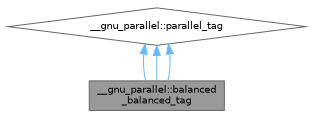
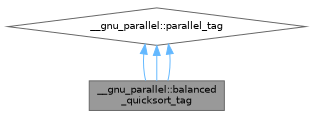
node "__gnu_parallel::balanced _balanced_tag": label "__gnu_parallel::balanced _balanced_tag" -> "__gnu_parallel::balanced _quicksort_tag"
